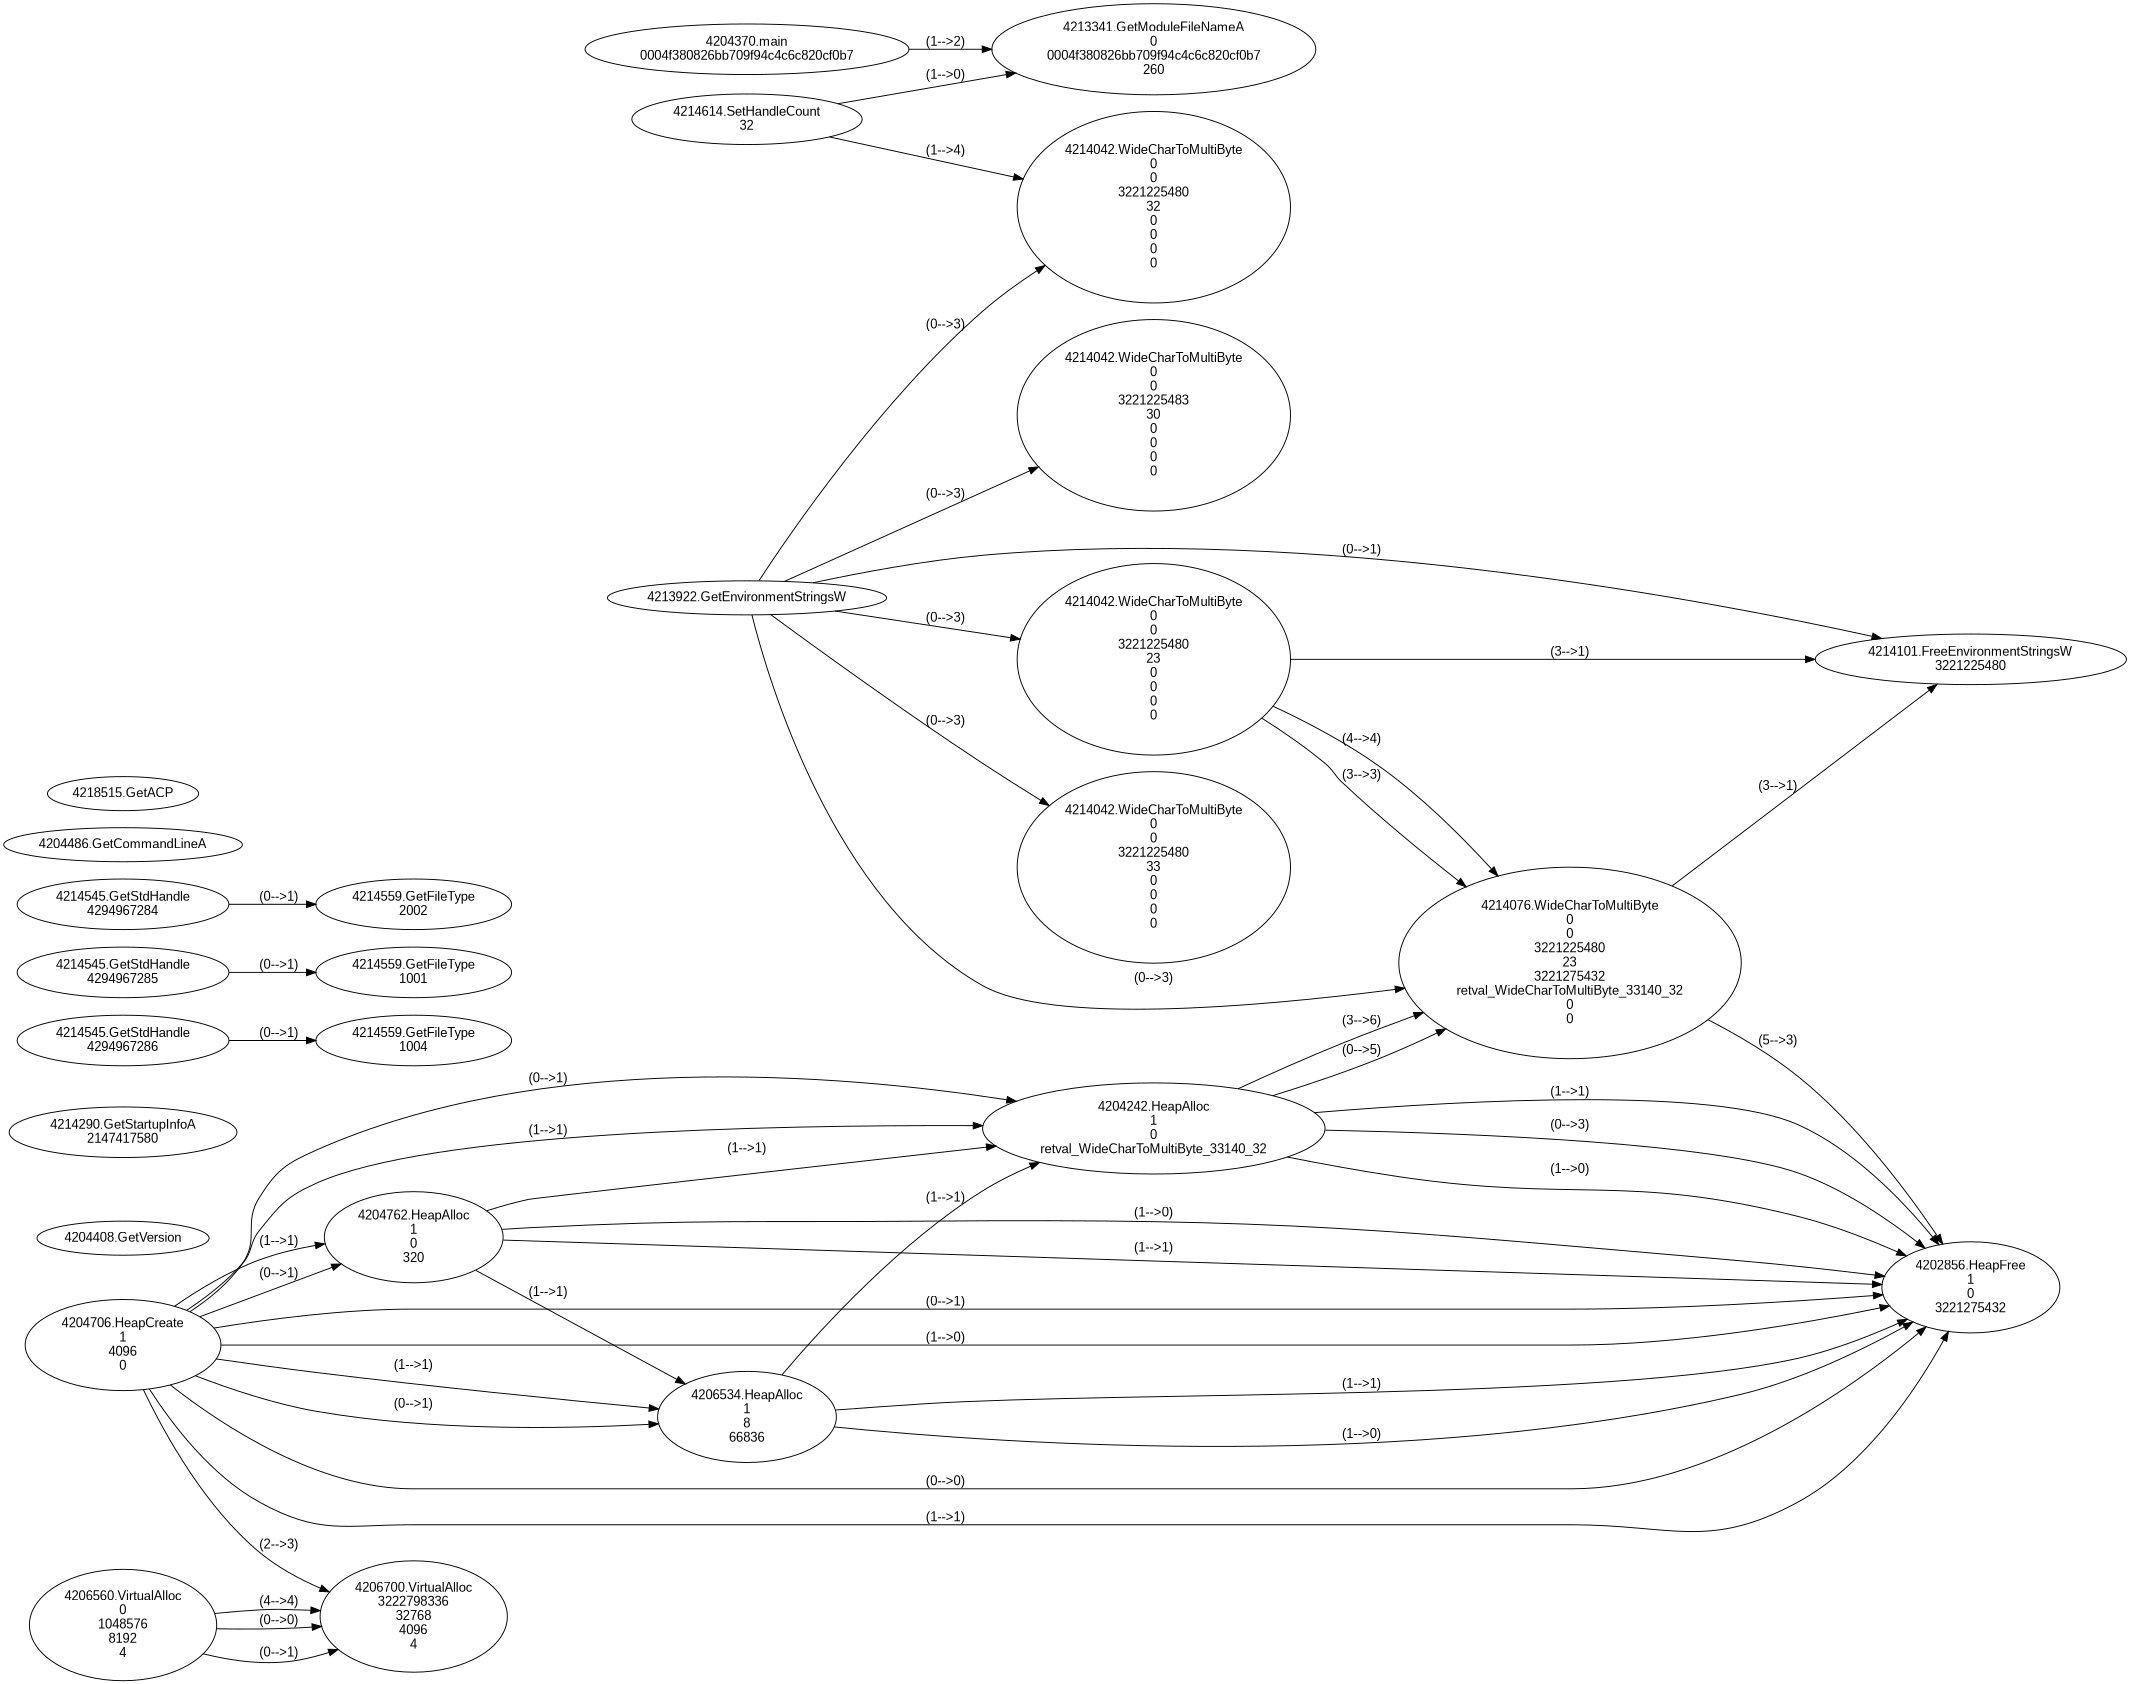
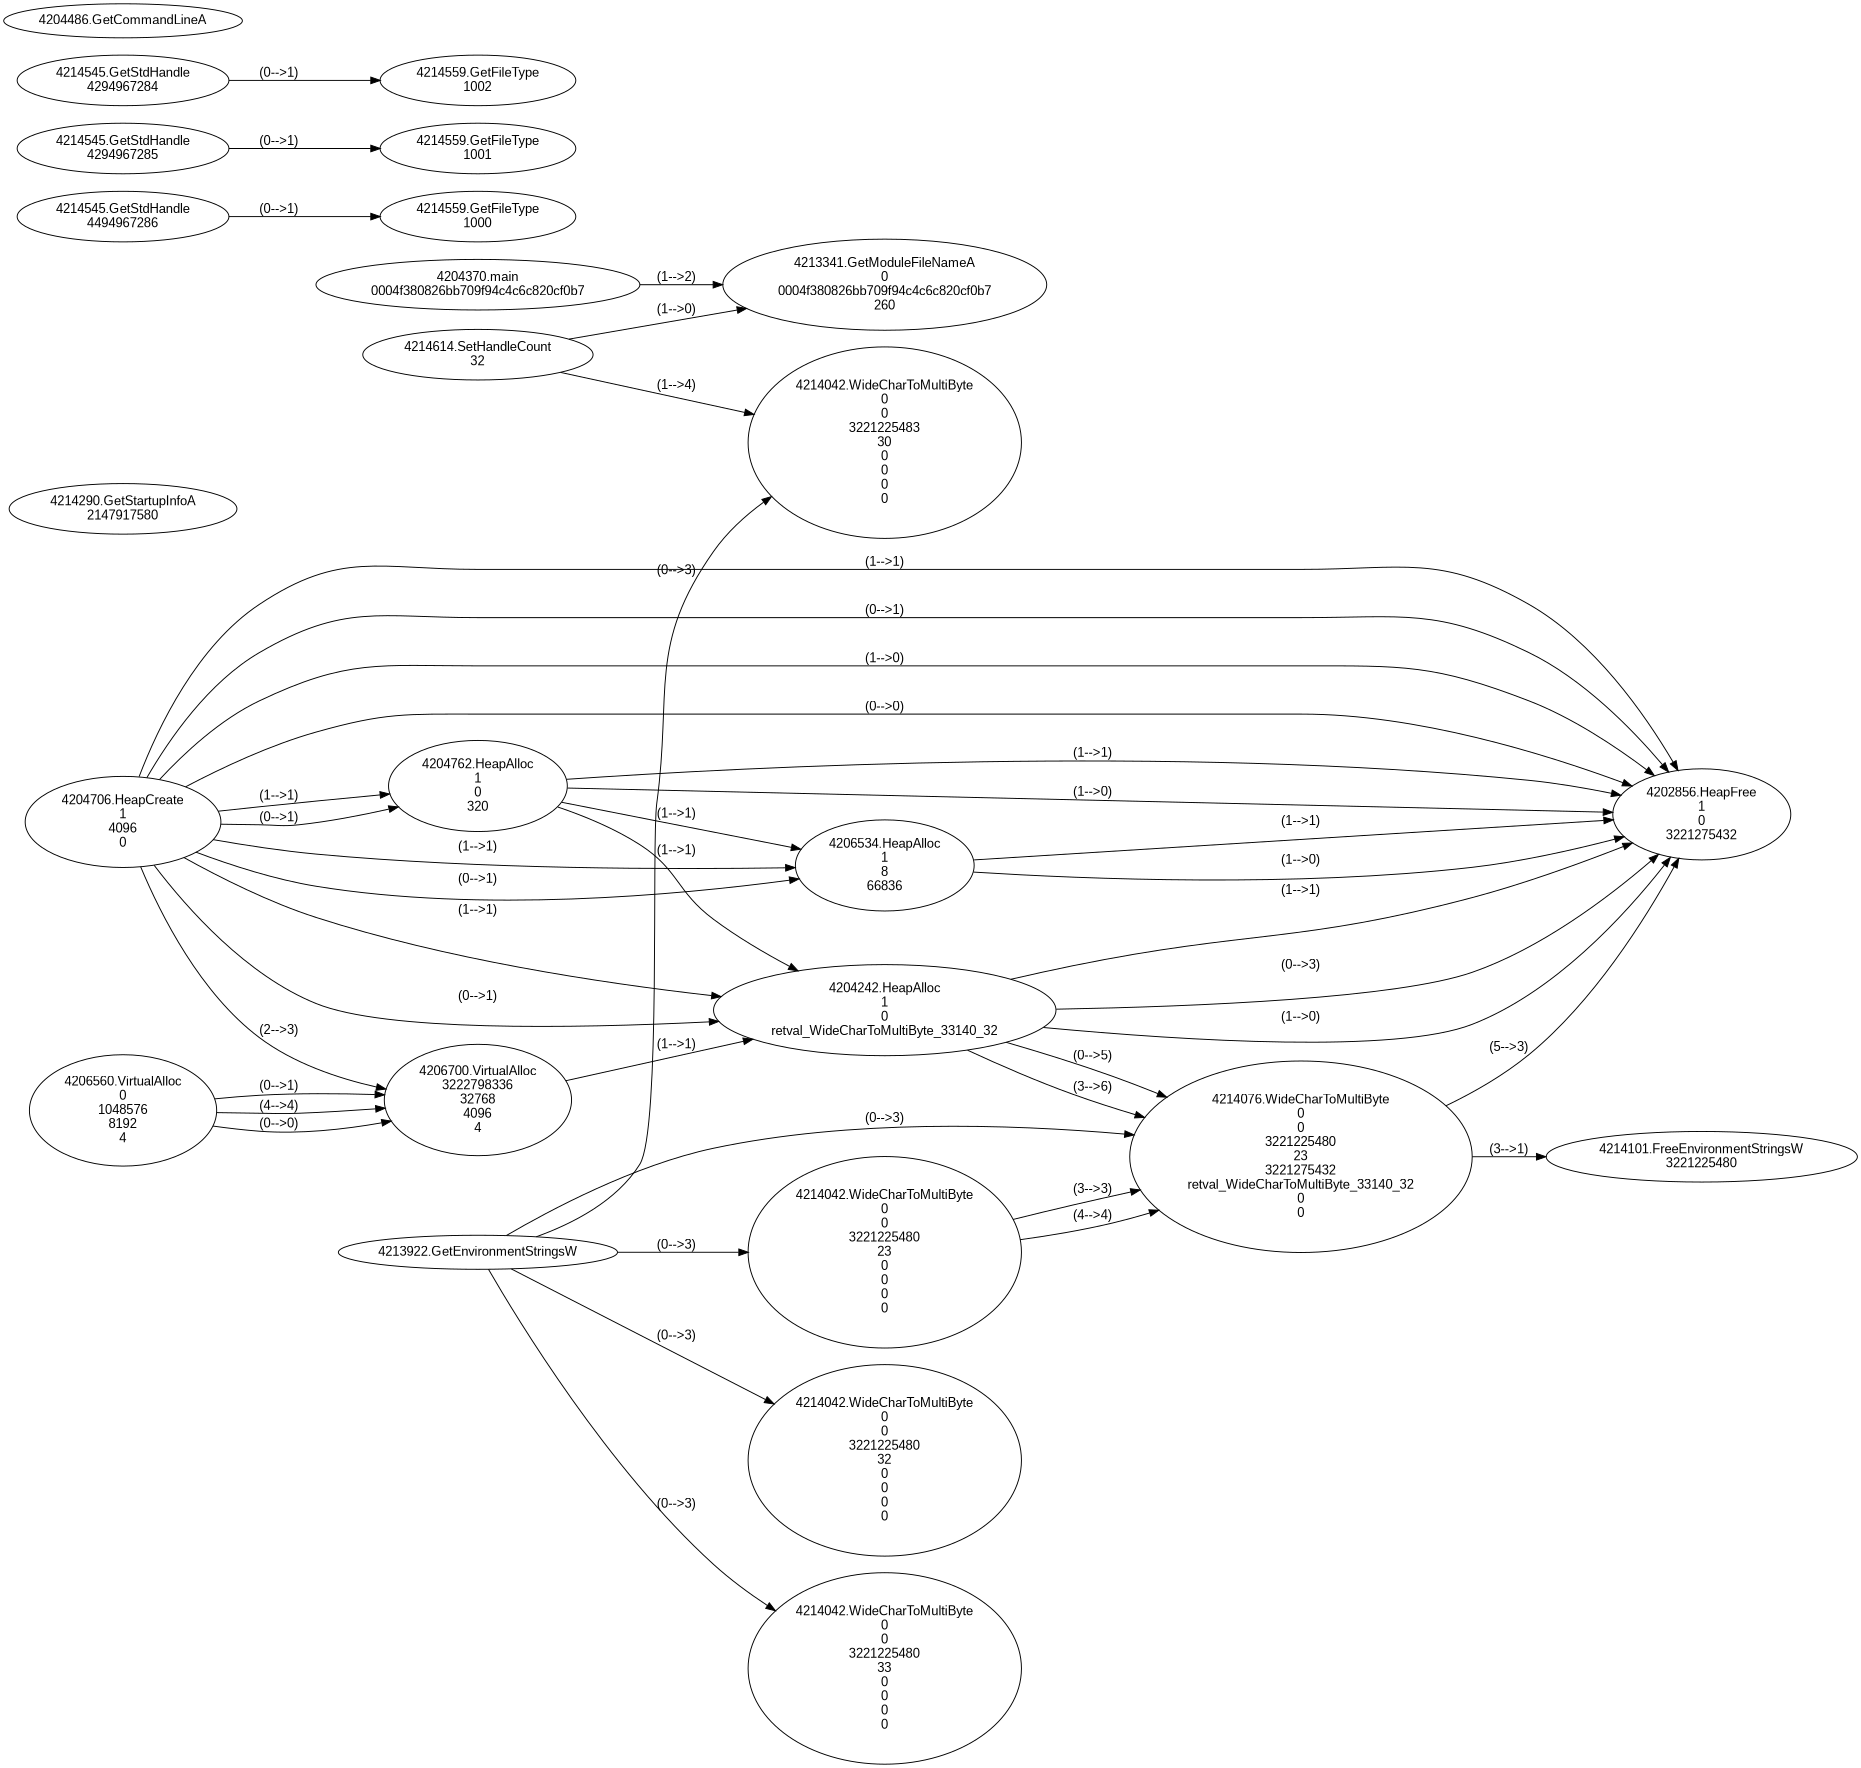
edge "4214614.SetHandleCount 32" -> "4214042.WideCharToMultiByte 0 0 3221225480 32 0 0 0 0": now "4214614.SetHandleCount 32" -> "4214042.WideCharToMultiByte 0 0 3221225483 30 0 0 0 0"
edge "4213922.GetEnvironmentStringsW" -> "4214101.FreeEnvironmentStringsW 3221225480": removed, label "(0-->1)"
edge "4214042.WideCharToMultiByte 0 0 3221225480 23 0 0 0 0" -> "4214101.FreeEnvironmentStringsW 3221225480": removed, label "(3-->1)"
node "4218515.GetACP": removed
node "4214559.GetFileType 2002": label "4214559.GetFileType 2002" -> "4214559.GetFileType 1002"
node "4214545.GetStdHandle 4294967286": label "4214545.GetStdHandle 4294967286" -> "4214545.GetStdHandle 4494967286"
node "4214559.GetFileType 1004": label "4214559.GetFileType 1004" -> "4214559.GetFileType 1000"
node "4214290.GetStartupInfoA 2147417580": label "4214290.GetStartupInfoA 2147417580" -> "4214290.GetStartupInfoA 2147917580"
node "4204408.GetVersion": removed
edge "4206534.HeapAlloc 1 8 66836" -> "4204242.HeapAlloc 1 0 retval_WideCharToMultiByte_33140_32": now "4206700.VirtualAlloc 3222798336 32768 4096 4" -> "4204242.HeapAlloc 1 0 retval_WideCharToMultiByte_33140_32"
